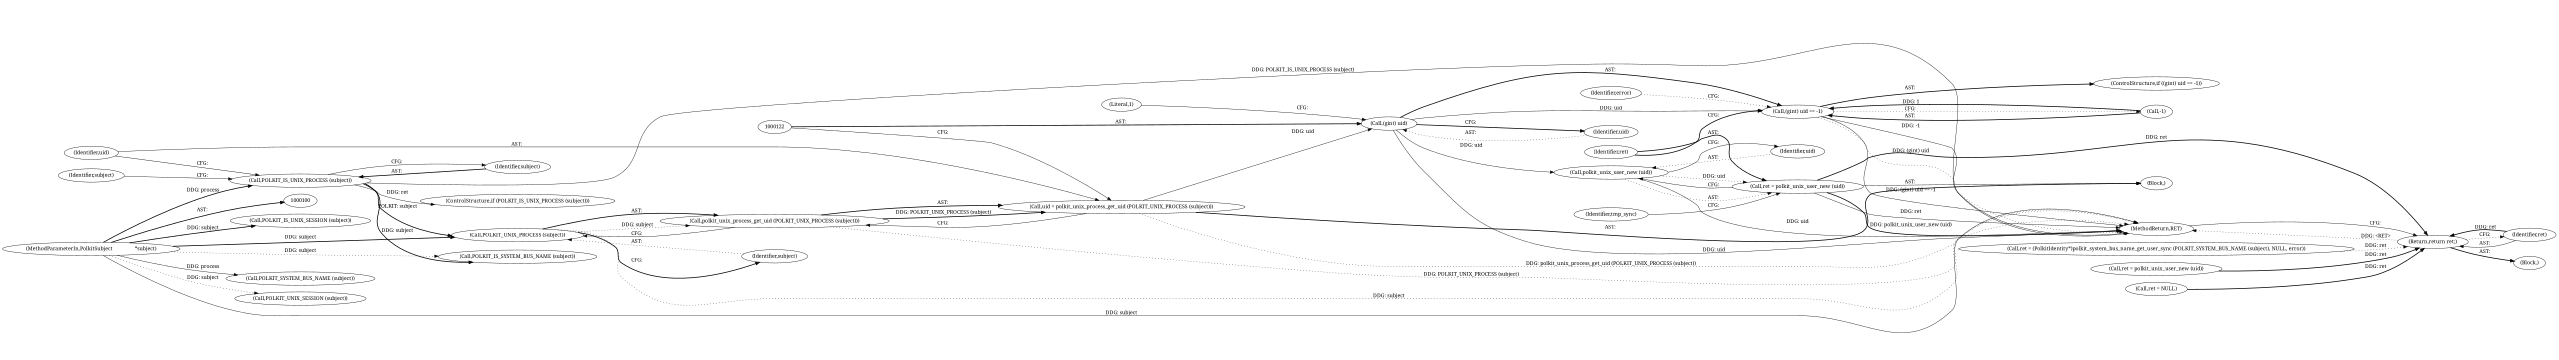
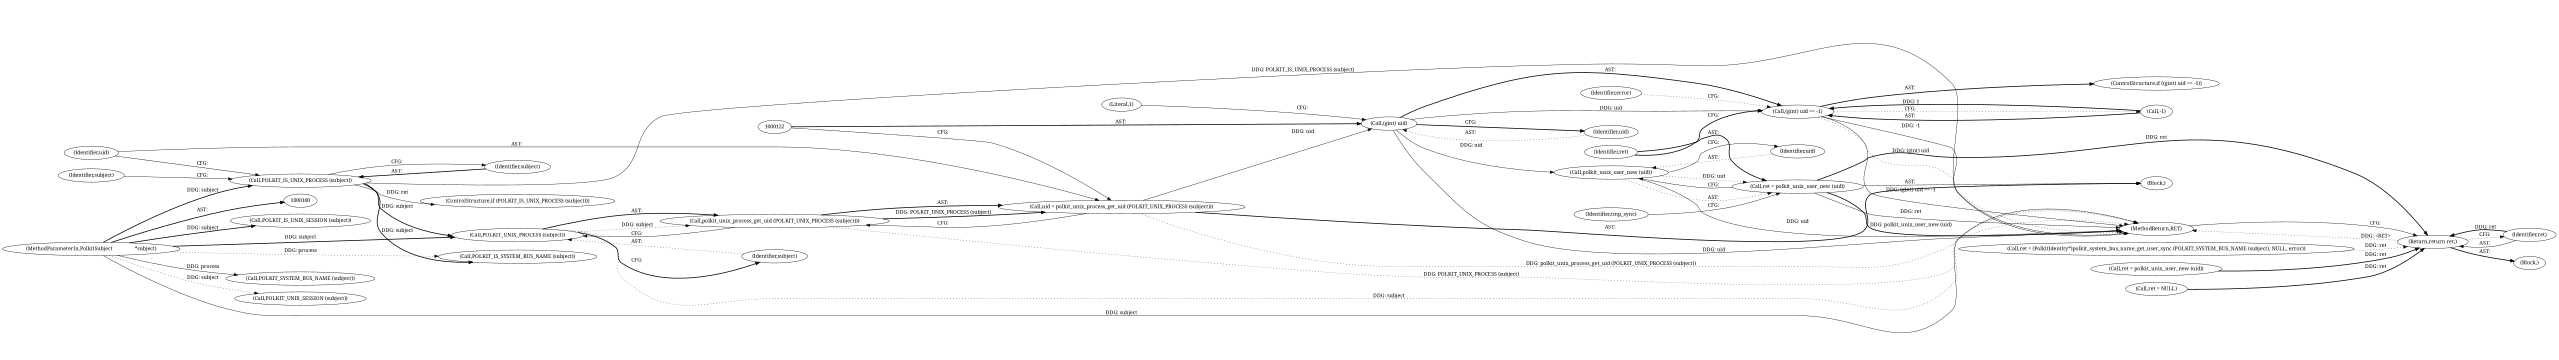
edge "(MethodParameterIn,PolkitSubject                *subject)" -> "(Call,POLKIT_IS_UNIX_PROCESS (subject))": label "DDG: process" -> "DDG: subject"
edge "(Call,POLKIT_IS_UNIX_PROCESS (subject))" -> "(Call,POLKIT_UNIX_PROCESS (subject))": label "POLKIT: subject" -> "DDG: subject"
edge "(MethodParameterIn,PolkitSubject                *subject)" -> "(Call,POLKIT_IS_SYSTEM_BUS_NAME (subject))": label "DDG: subject" -> "DDG: process"
